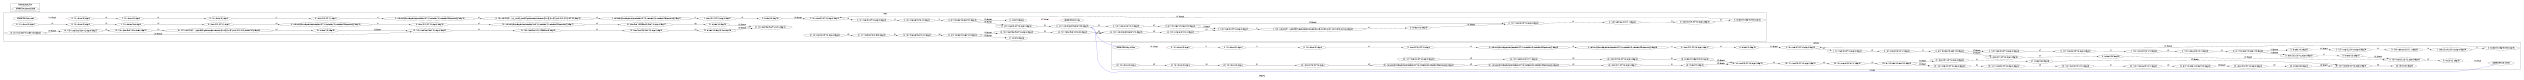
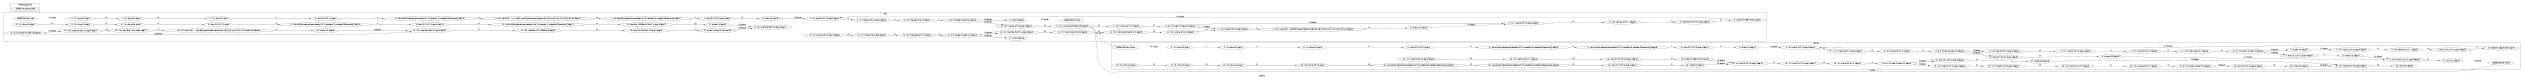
node "8::  %3 = declare float, align 4": label "8::  %3 = declare float, align 4" -> "8::  %3 = alloca float, align 4"
node "12::  %5 = load float, float* %3, str 4, !dbg !19": label "12::  %5 = load float, float* %3, str 4, !dbg !19" -> "12::  %5 = load float, float* %3, align 4, !dbg !19"
